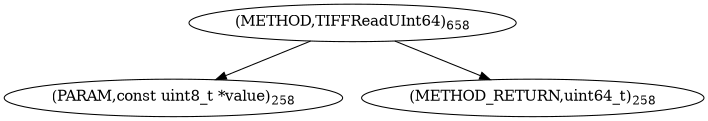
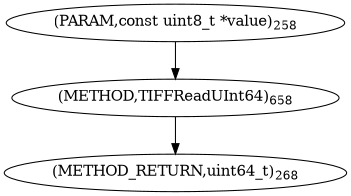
edge "(METHOD,TIFFReadUInt64)" -> "(PARAM,const uint8_t *value)": reversed
node "(METHOD_RETURN,uint64_t)": text "258" -> "268"
